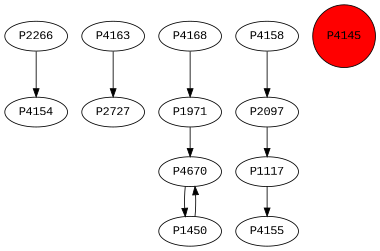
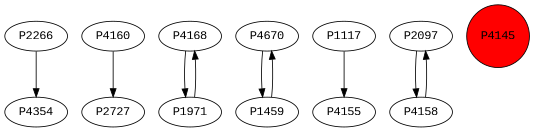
node "P4163": label "P4163" -> "P4160"
node "P4154": label "P4154" -> "P4354"
edge "P1971" -> "P4670": now "P1971" -> "P4168"
edge "P2097" -> "P1117": now "P2097" -> "P4158"
node "P1450": label "P1450" -> "P1459"
